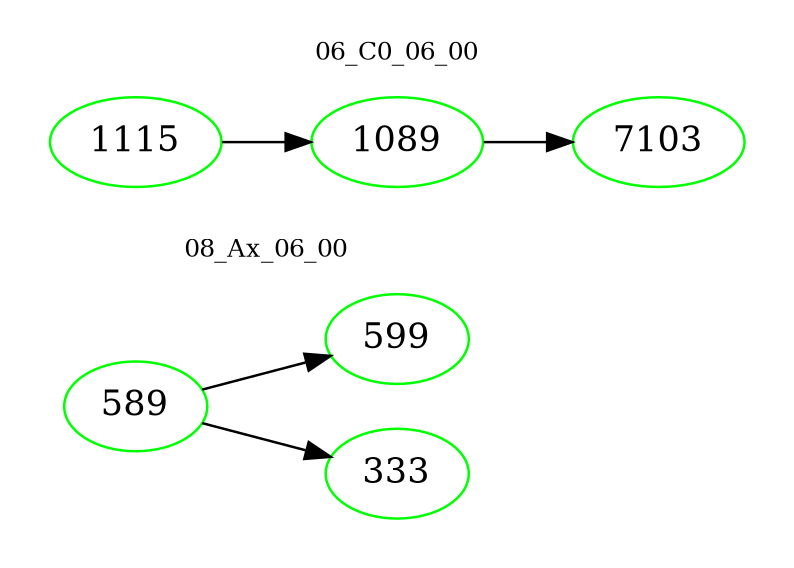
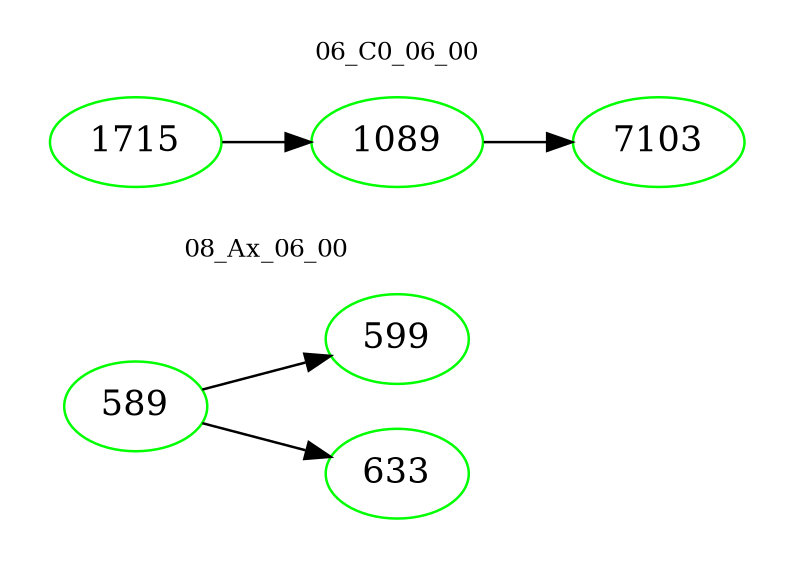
node "1115": label "1115" -> "1715"
node "333": label "333" -> "633"
